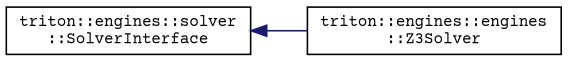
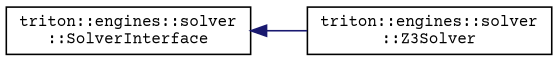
node "triton::engines::engines ::Z3Solver": label "triton::engines::engines ::Z3Solver" -> "triton::engines::solver ::Z3Solver"
